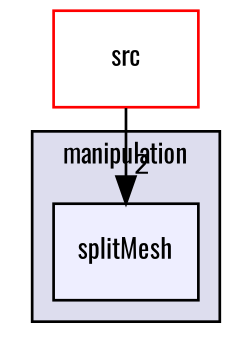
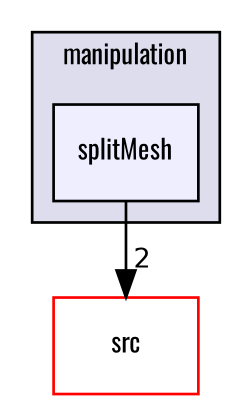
edge "src" -> "splitMesh": reversed
